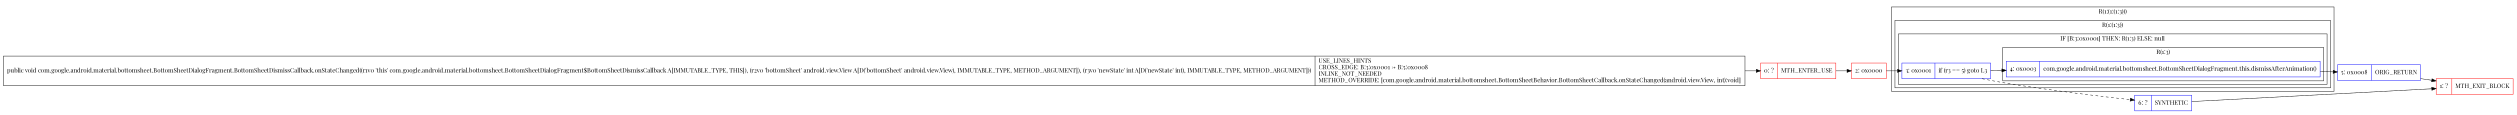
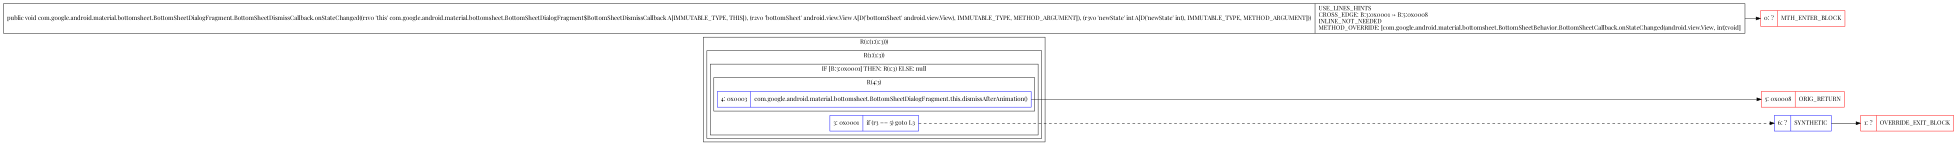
cluster "R(1:3)": label "R(1:3)" -> "R(4:3)"
edge "3: 0x0001" -> "4: 0x0003": removed
node "0: ?": text "MTH_ENTER_USE" -> "MTH_ENTER_BLOCK"
node "2: 0x0000": removed
node "5: 0x0008": color blue -> red
edge "5: 0x0008" -> "1: ?": removed
node "1: ?": text "MTH_EXIT_BLOCK" -> "OVERRIDE_EXIT_BLOCK"
